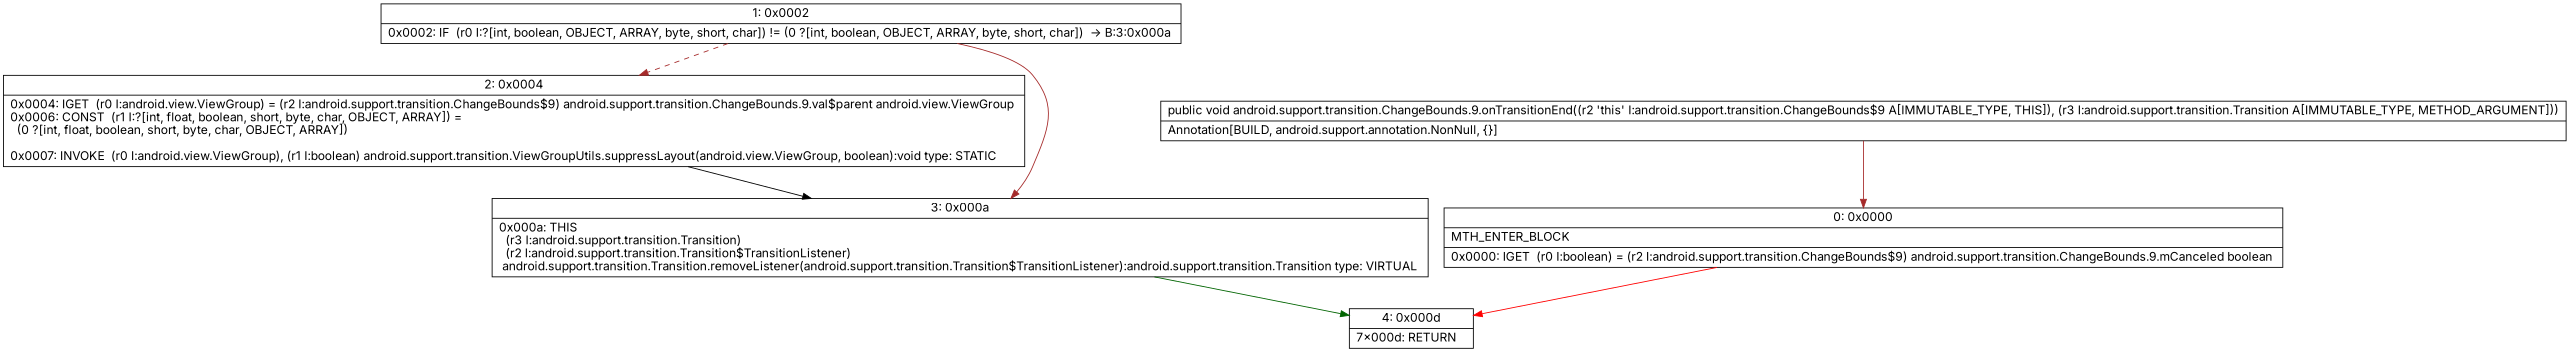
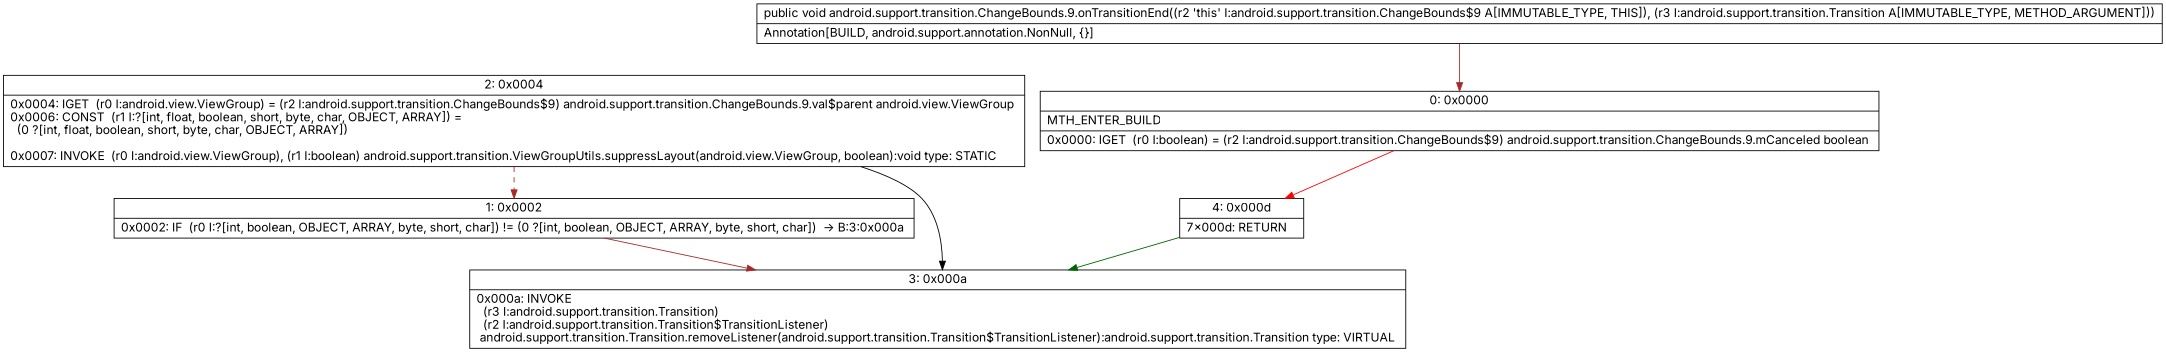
edge "1: 0x0002" -> "2: 0x0004": reversed
node "3: 0x000a": text "0x000a: THIS" -> "0x000a: INVOKE"
node "0: 0x0000": text "MTH_ENTER_BLOCK" -> "MTH_ENTER_BUILD"
edge "3: 0x000a" -> "4: 0x000d": reversed
